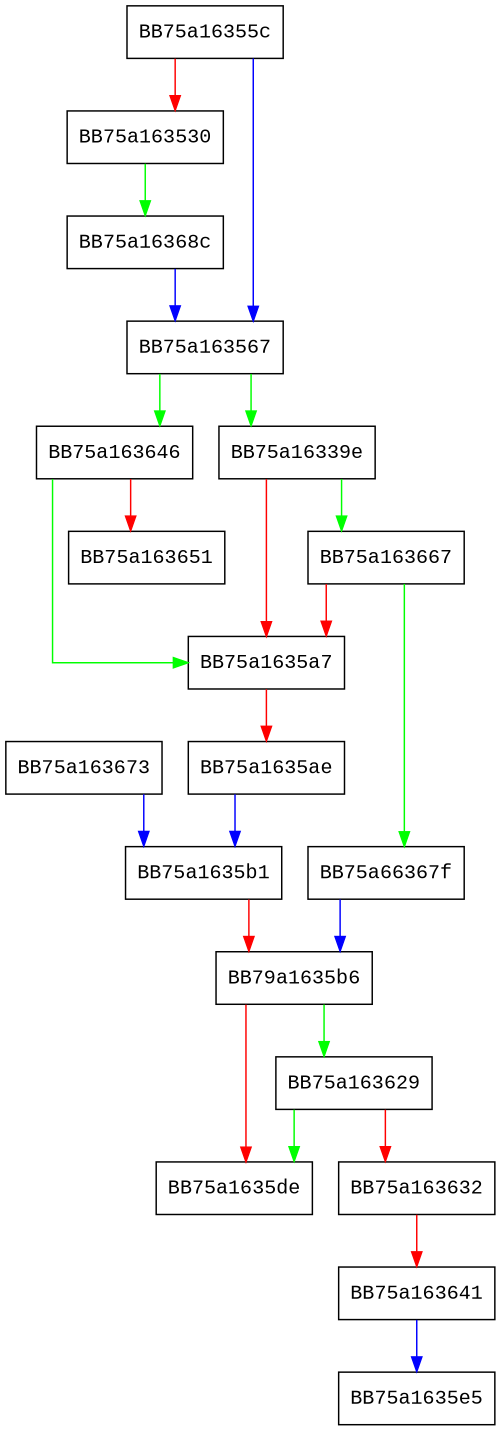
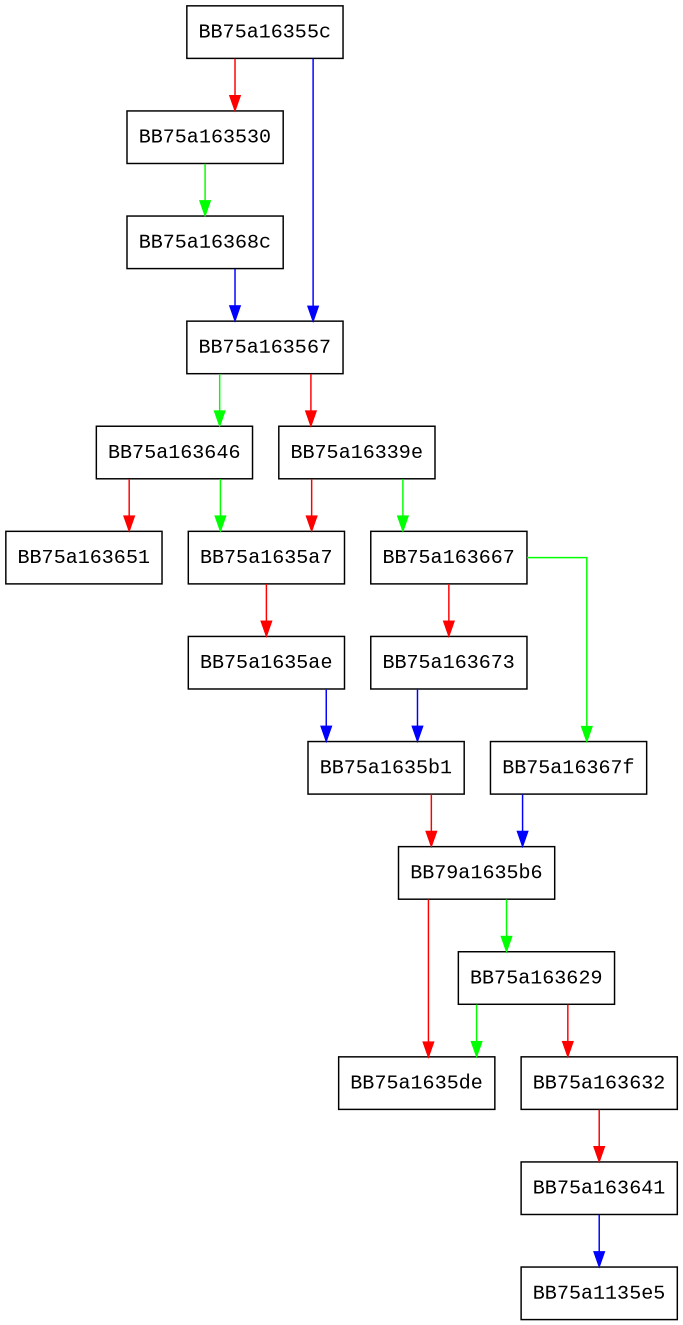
edge "BB75a163567" -> "BB75a16339e": color green -> red
edge "BB75a163667" -> "BB75a1635a7": now "BB75a163667" -> "BB75a163673"
node "BB75a66367f": label "BB75a66367f" -> "BB75a16367f"
node "BB75a1635e5": label "BB75a1635e5" -> "BB75a1135e5"
